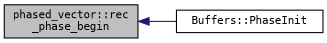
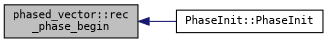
node "Buffers::PhaseInit": label "Buffers::PhaseInit" -> "PhaseInit::PhaseInit"
